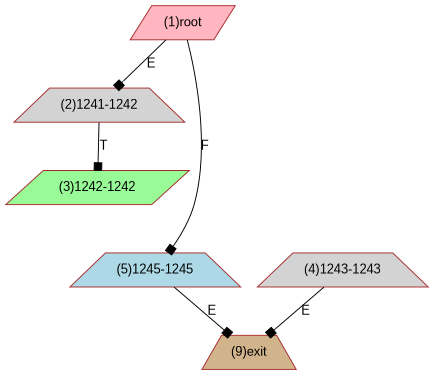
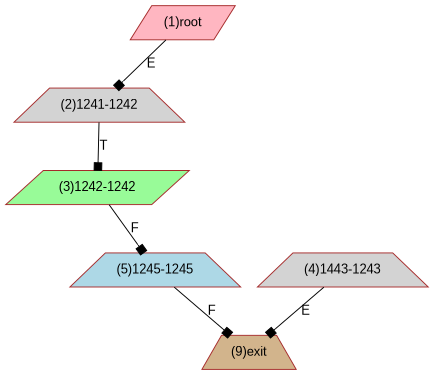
edge "(1)root" -> "(5)1245-1245": now "(3)1242-1242" -> "(5)1245-1245"
node "(4)1243-1243": label "(4)1243-1243" -> "(4)1443-1243"
edge "(5)1245-1245" -> "(9)exit": label "E" -> "F"
